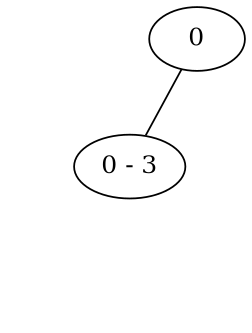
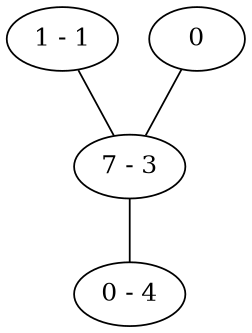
node "1 - 1": added
node "0 - 3": label "0 - 3" -> "7 - 3"
node "0 - 4": added
